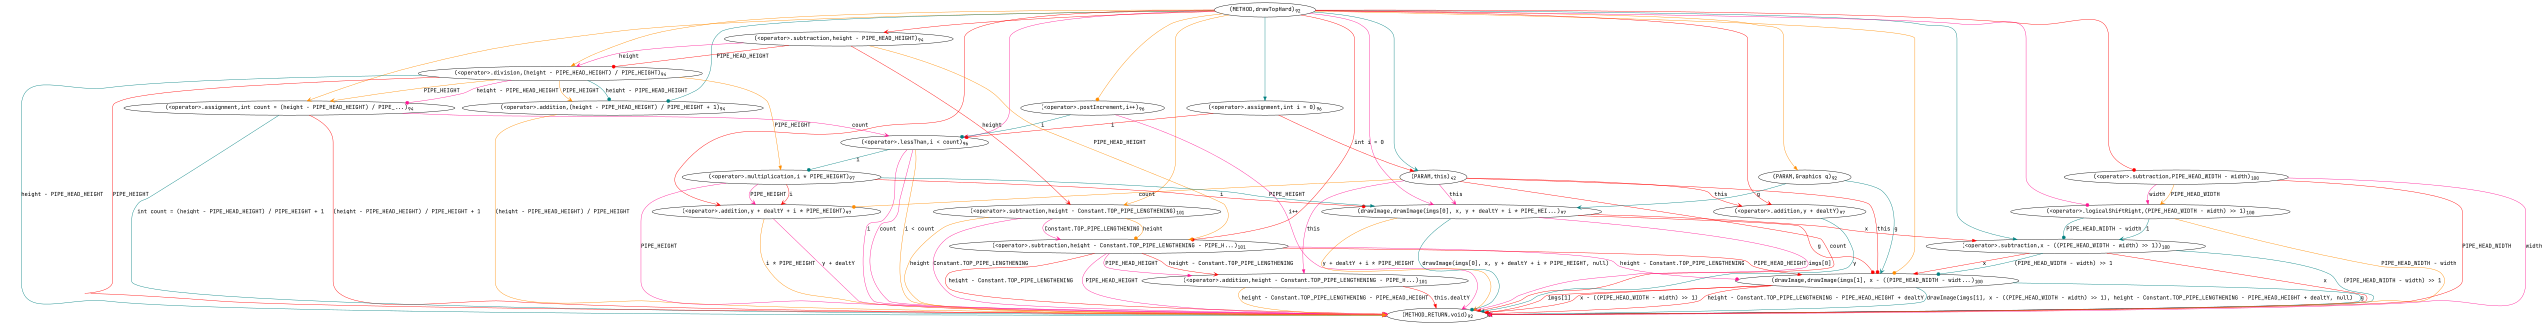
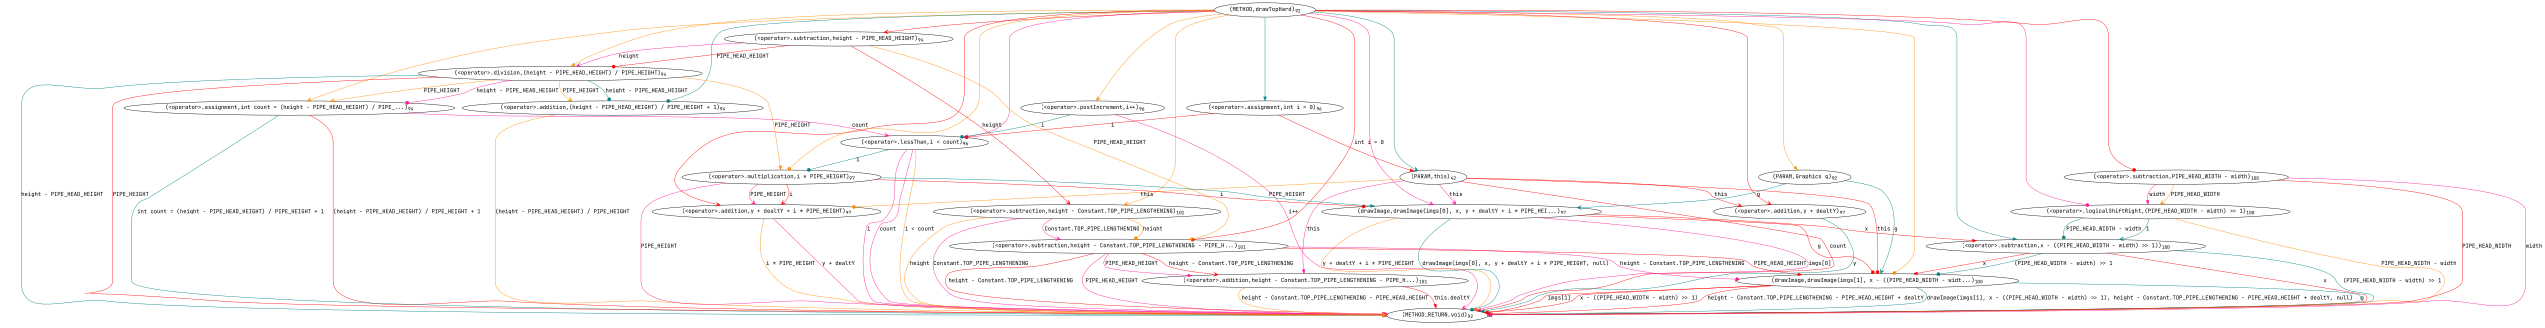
edge "(METHOD,drawTopHard)" -> "(<operator>.postIncrement,i++)": arrowhead dot -> vee
edge "(METHOD,drawTopHard)" -> "(<operator>.multiplication,i * PIPE_HEIGHT)": added
edge "(PARAM,this)" -> "(<operator>.addition,y + dealtY + i * PIPE_HEIGHT)": label "count" -> "this"
